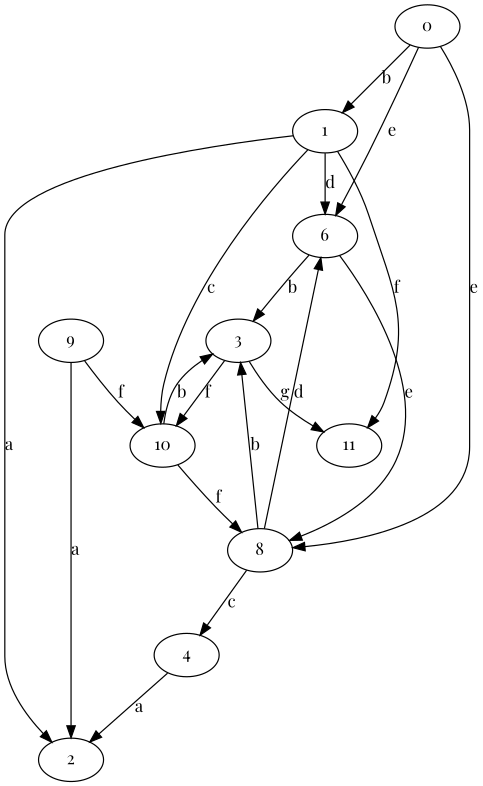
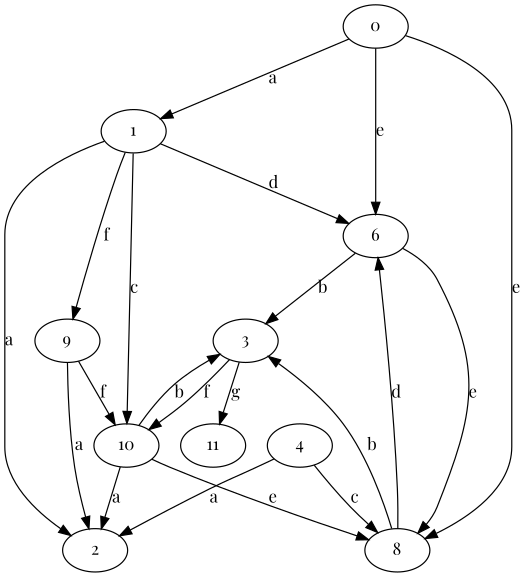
edge "0" -> "1": label "b" -> "a"
edge "1" -> "11": now "1" -> "9"
edge "10" -> "2": added, label "a"
edge "10" -> "8": label "f" -> "e"
edge "8" -> "4": reversed
